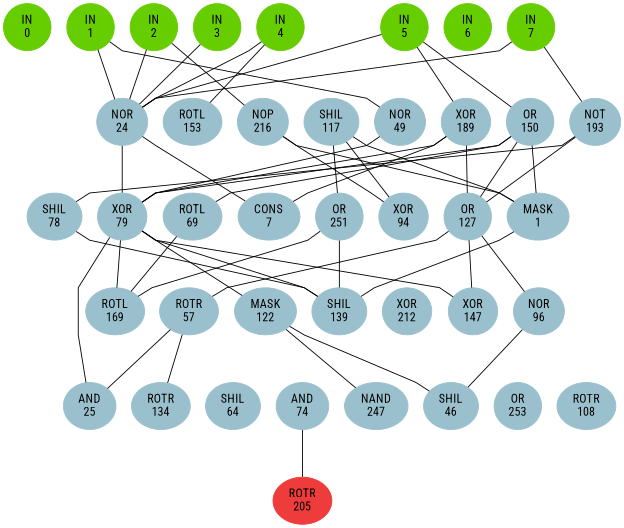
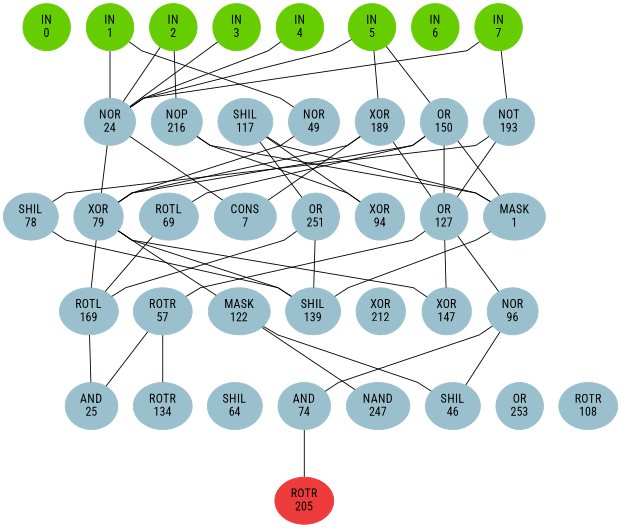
node "ROTL 153": removed
edge "XOR 79" -- "AND 25": now "ROTL 169" -- "AND 25"
edge "NOR 96" -- "AND 74": added
